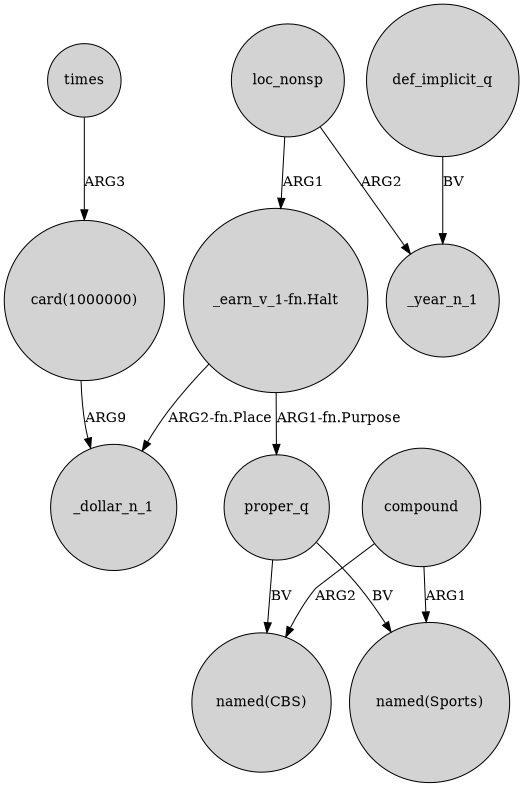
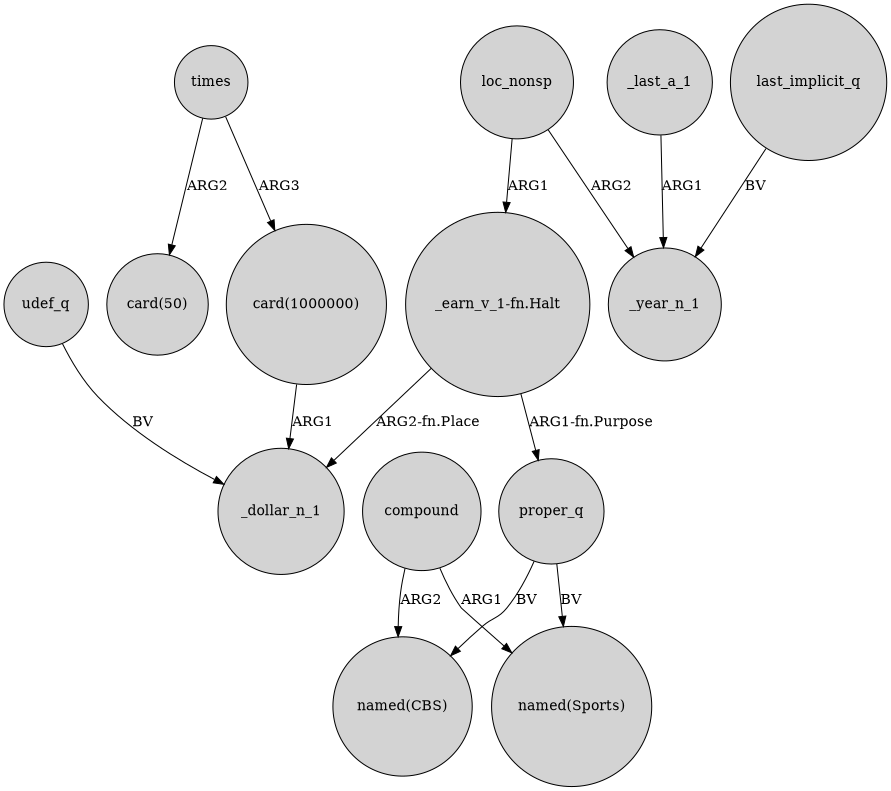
node "def_implicit_q": label "def_implicit_q" -> "last_implicit_q"
node "_last_a_1": added
node "udef_q": added
node "card(50)": added
edge "card(1000000)" -> "_dollar_n_1": label "ARG9" -> "ARG1"
